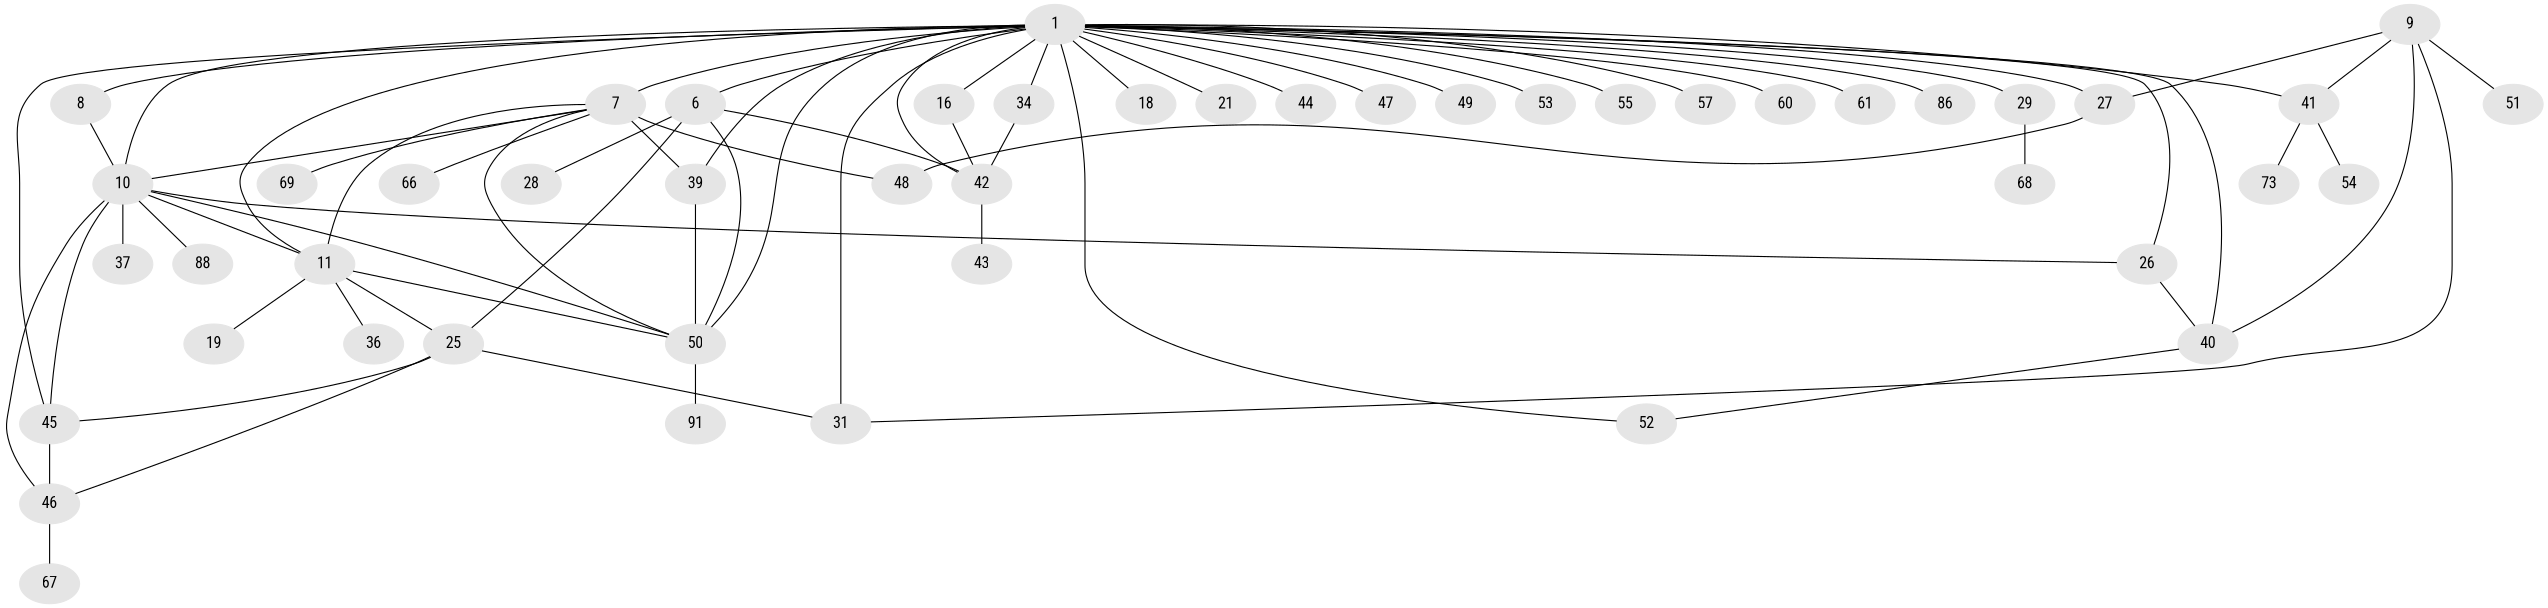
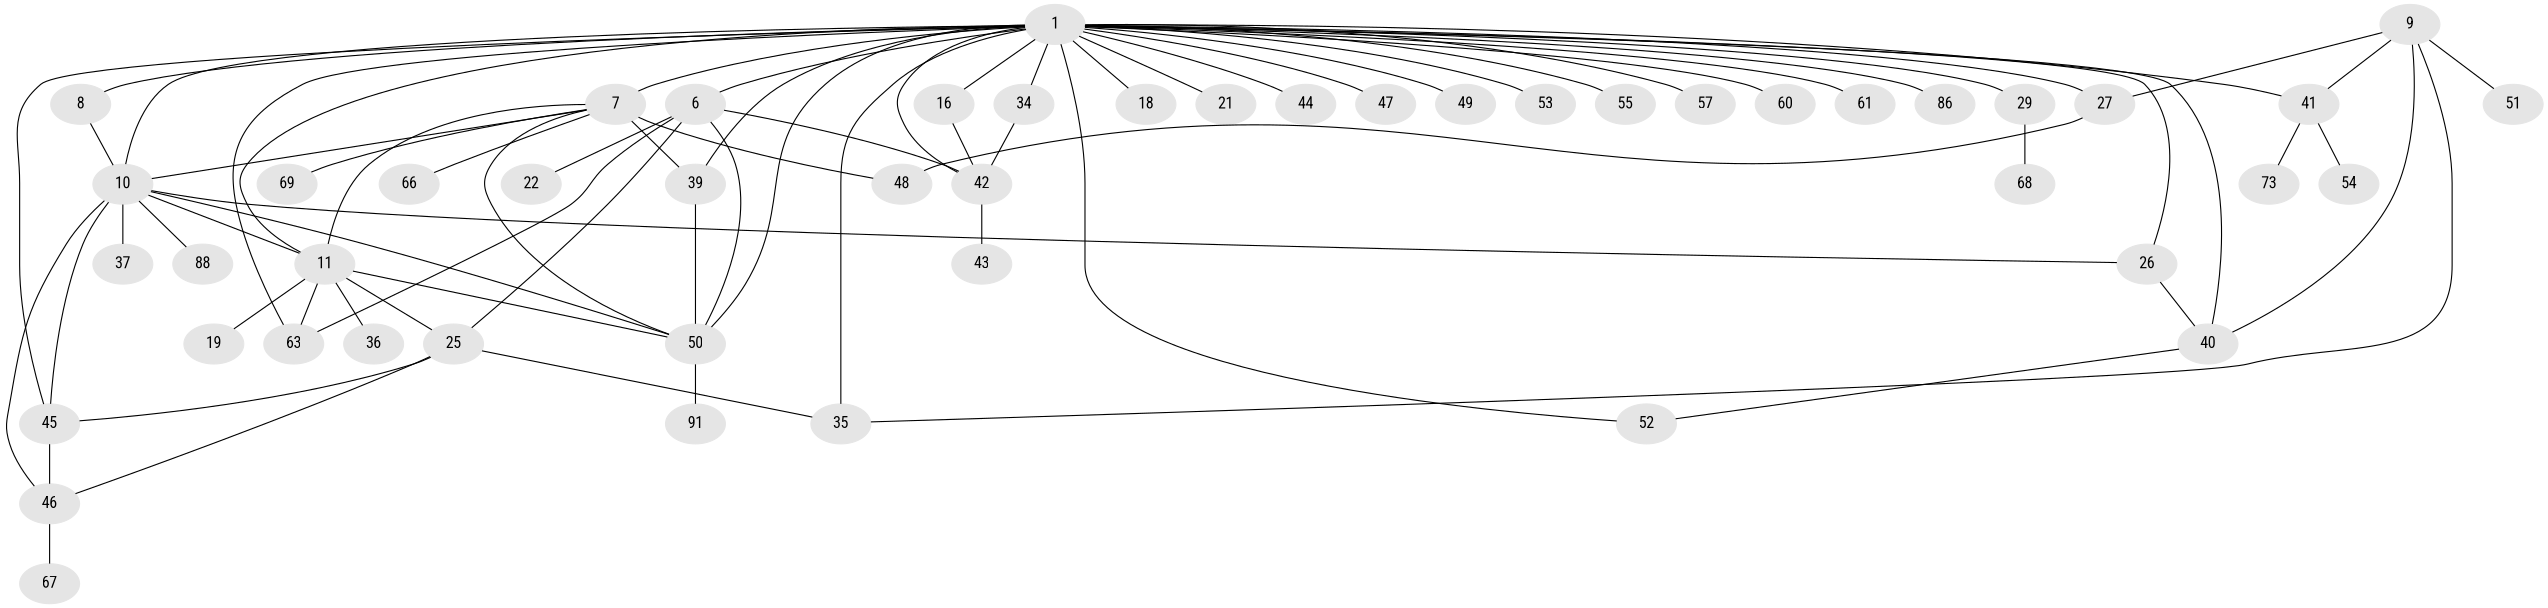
node "28": label "28" -> "22"
node "63": added
node "31": label "31" -> "35"
